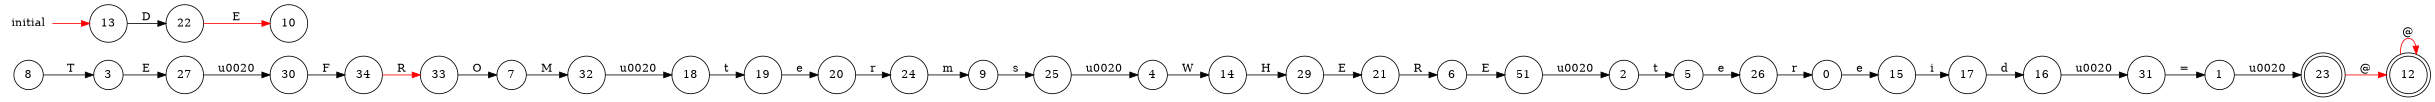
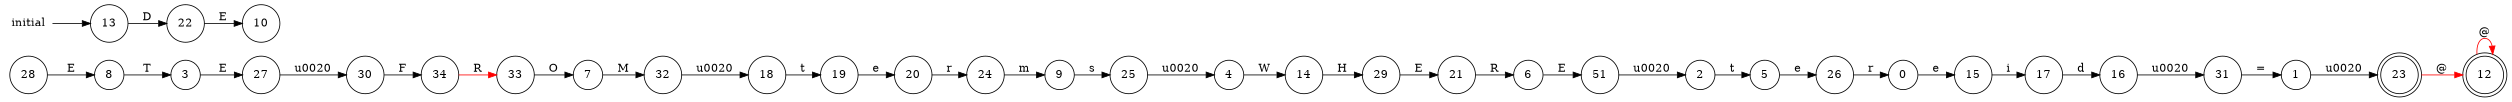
edge "initial" -> "13": color red -> black
edge "22" -> "10": color red -> black
node "28": added
